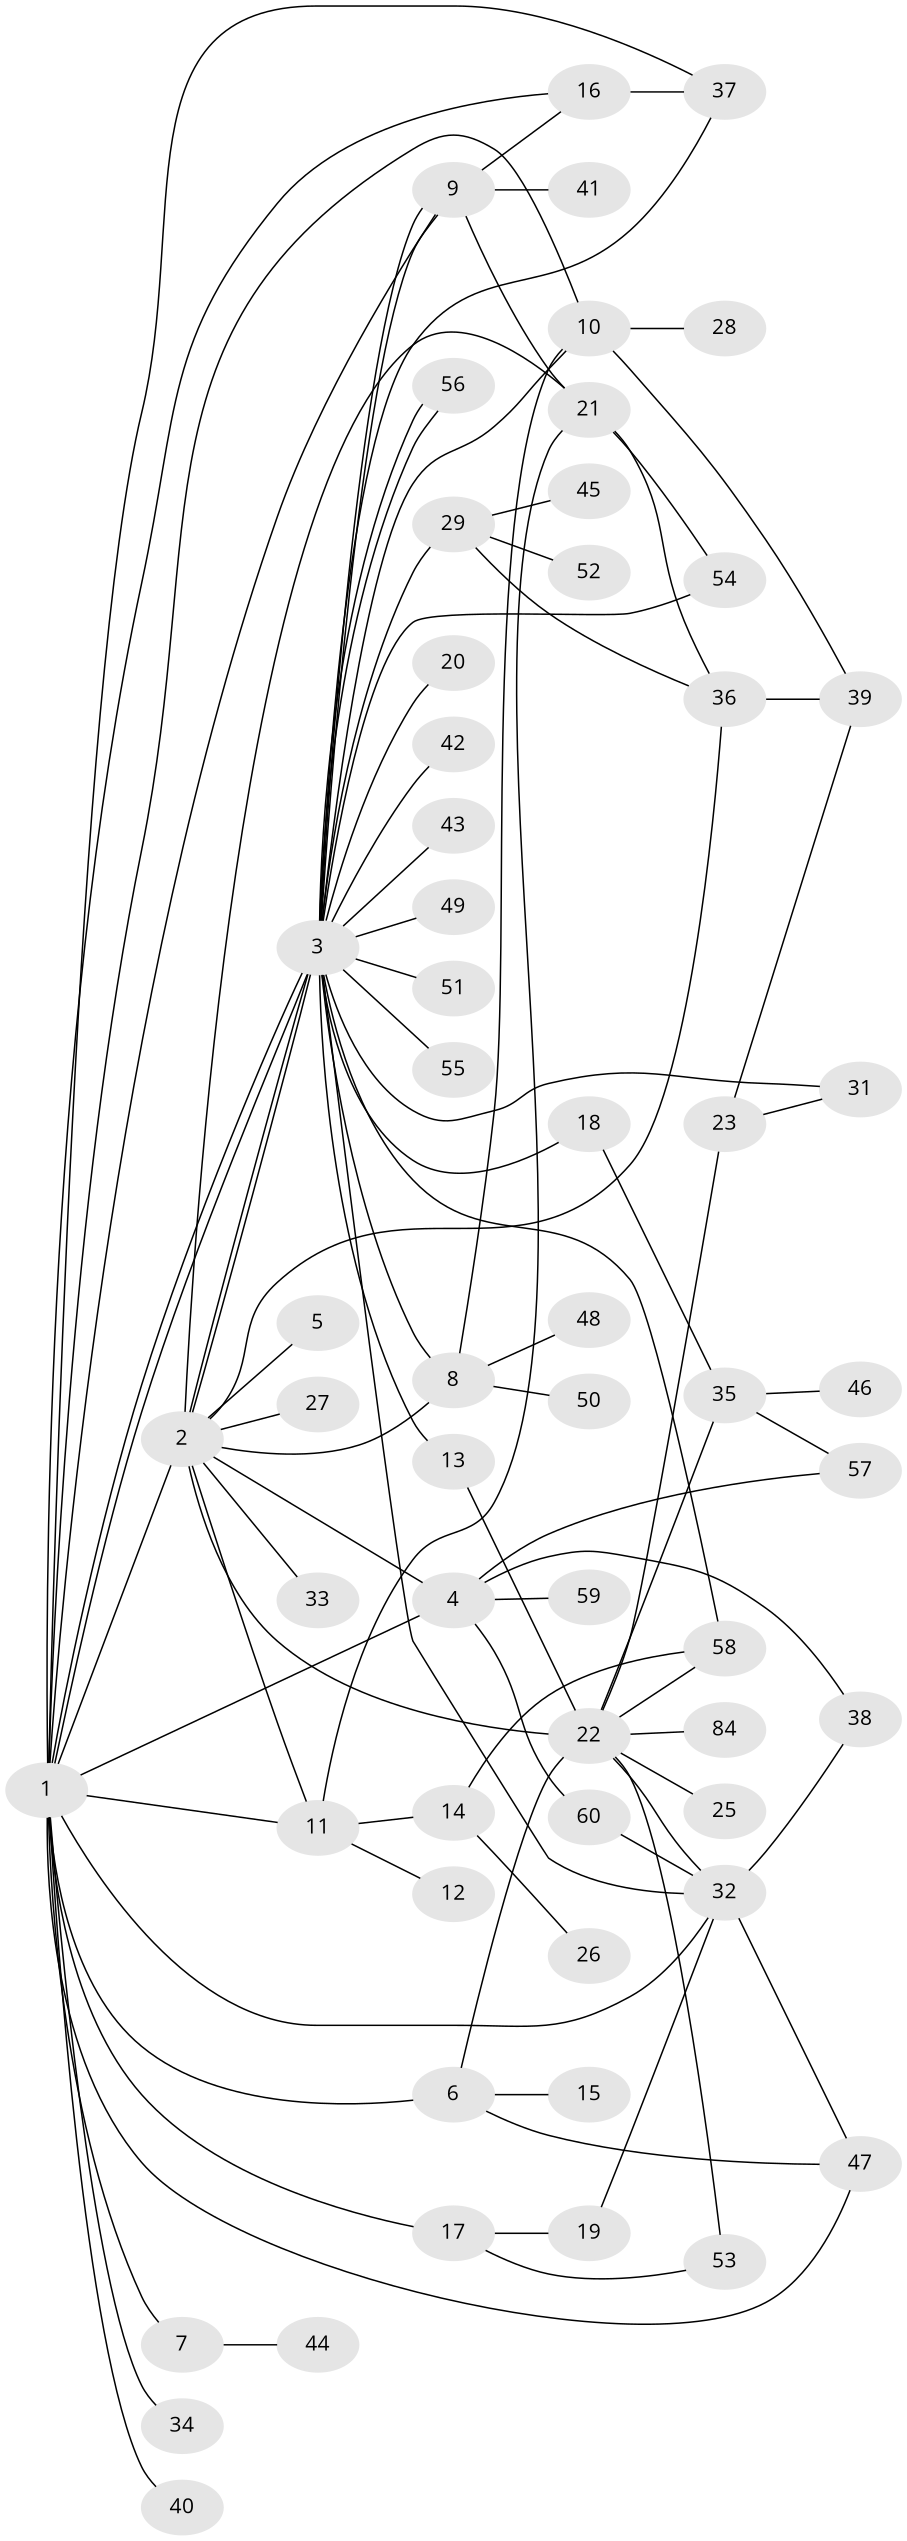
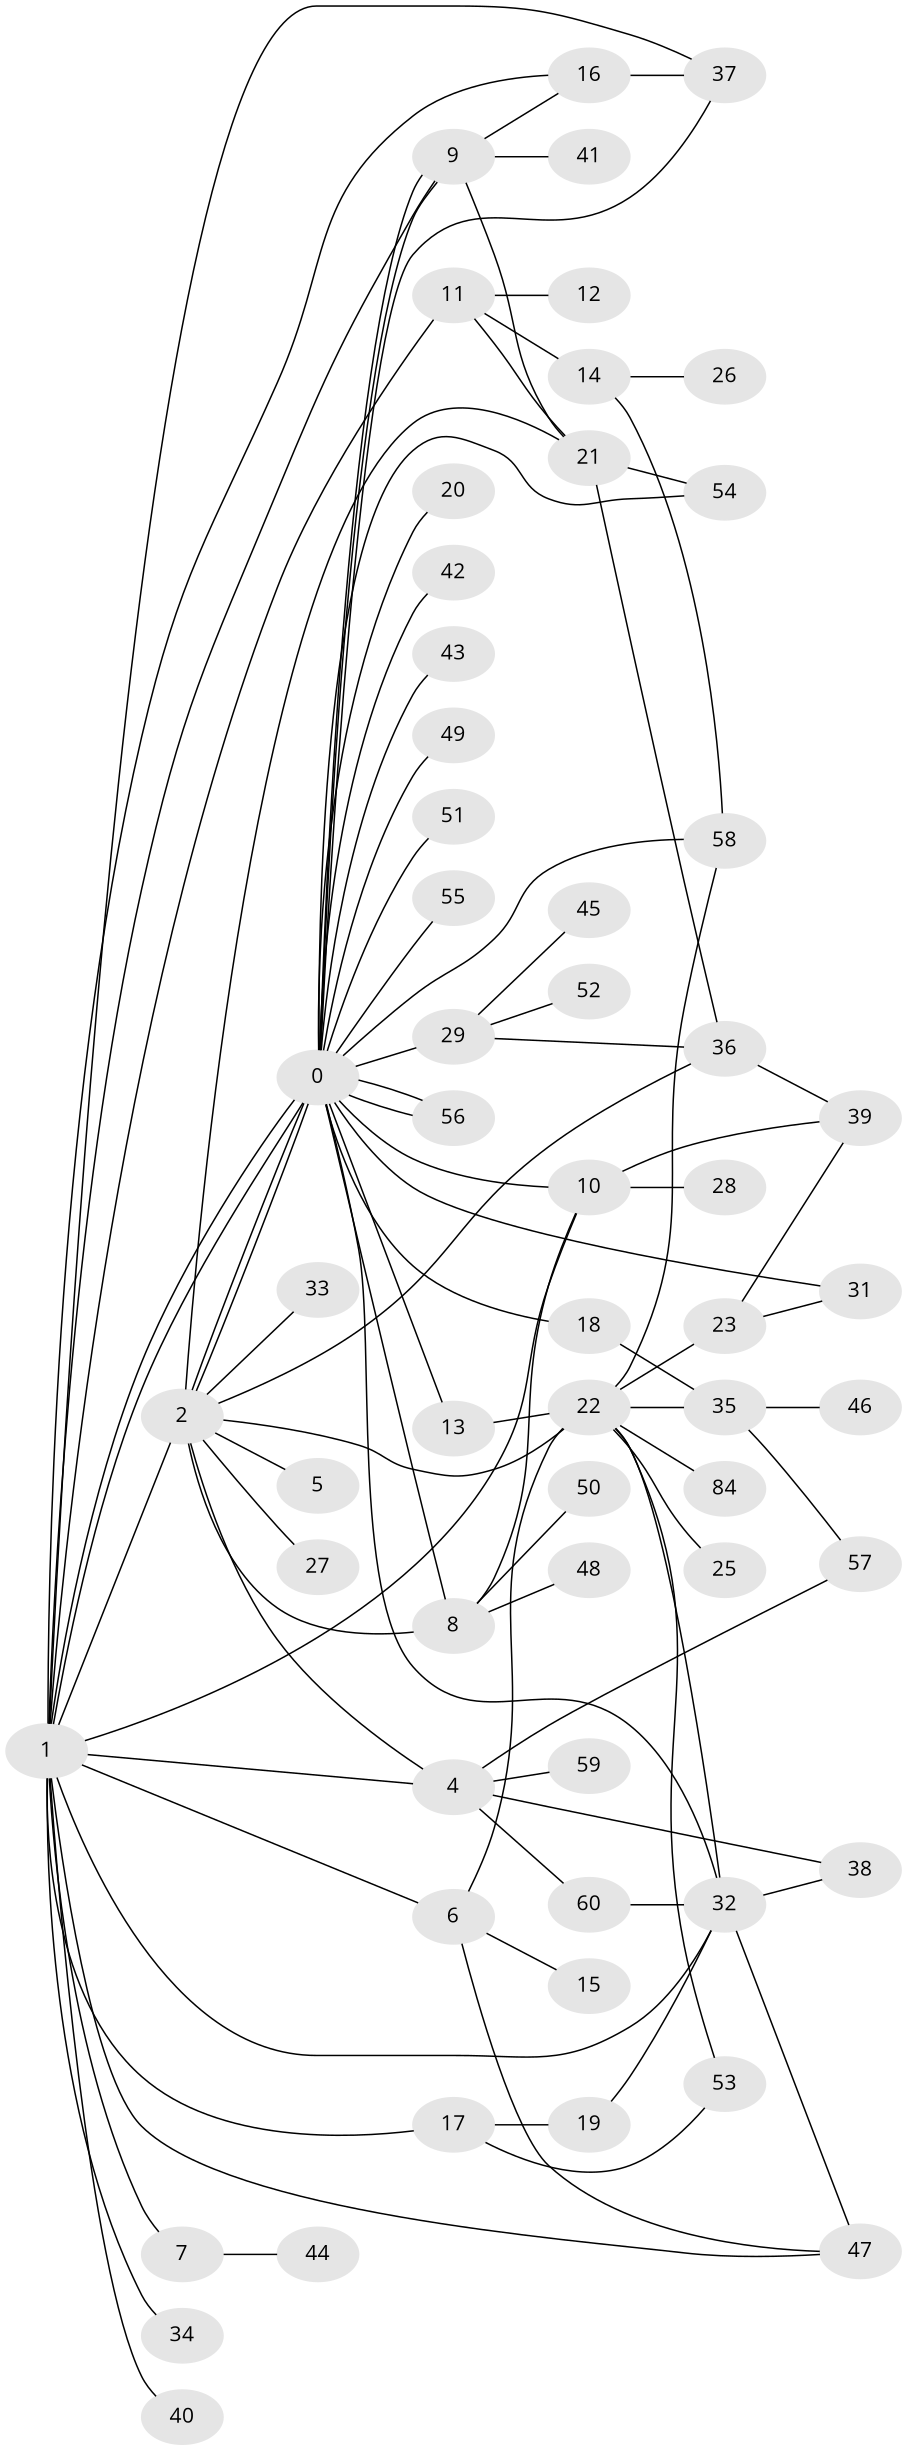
node "3": label "3" -> "0"
edge "2" -- "11": removed
